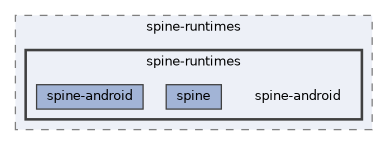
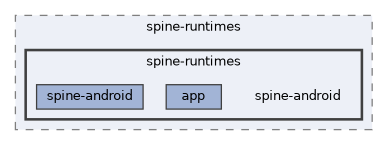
node "spine": label "spine" -> "app"
